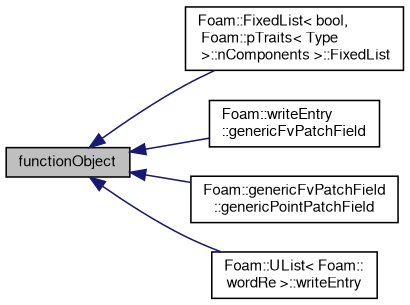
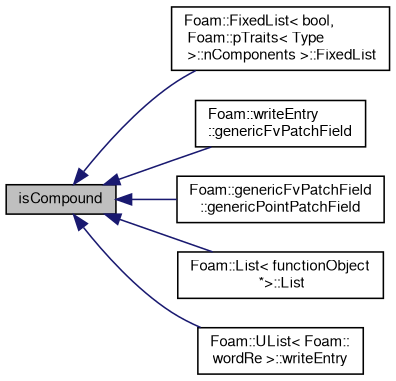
node "functionObject": label "functionObject" -> "isCompound"
node "Foam::List< functionObject *>::List": added
